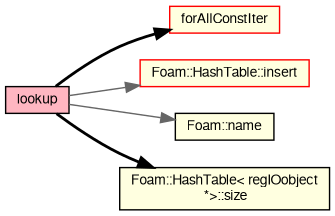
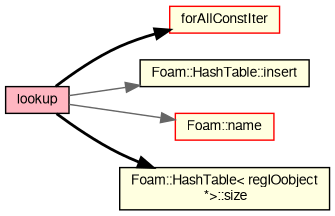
node "Foam::HashTable::insert": color red -> black
node "Foam::name": color black -> red
